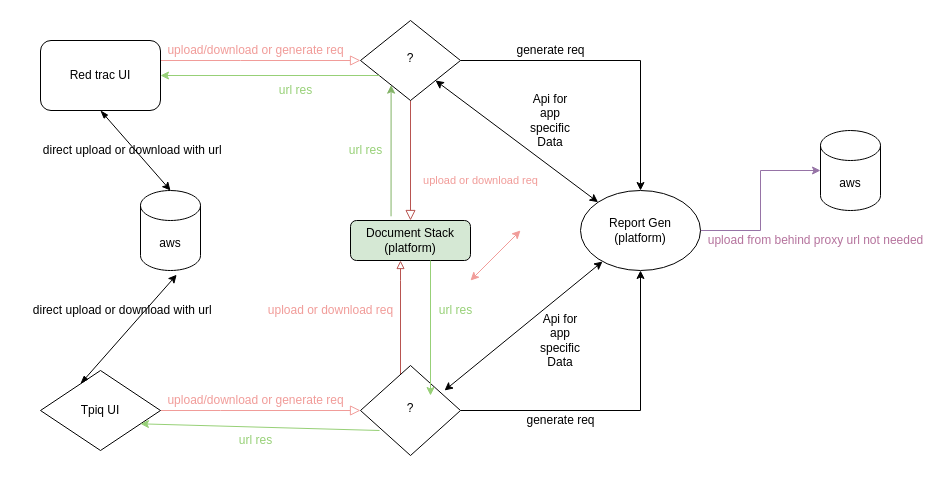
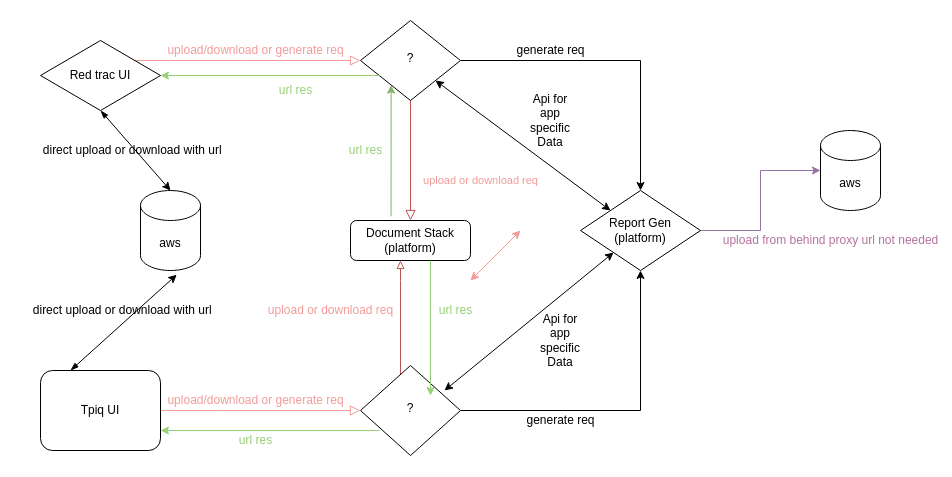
node "Red trac UI": shape rounded rectangle -> diamond
node "Report Gen (platform)": shape ellipse -> diamond
node "Document Stack (platform)": fillcolor #d5e8d4 -> #ffffff
node "upload from behind proxy url not needed": moved (816, 241) -> (831, 241)
node "Tpiq UI": shape diamond -> rounded rectangle
